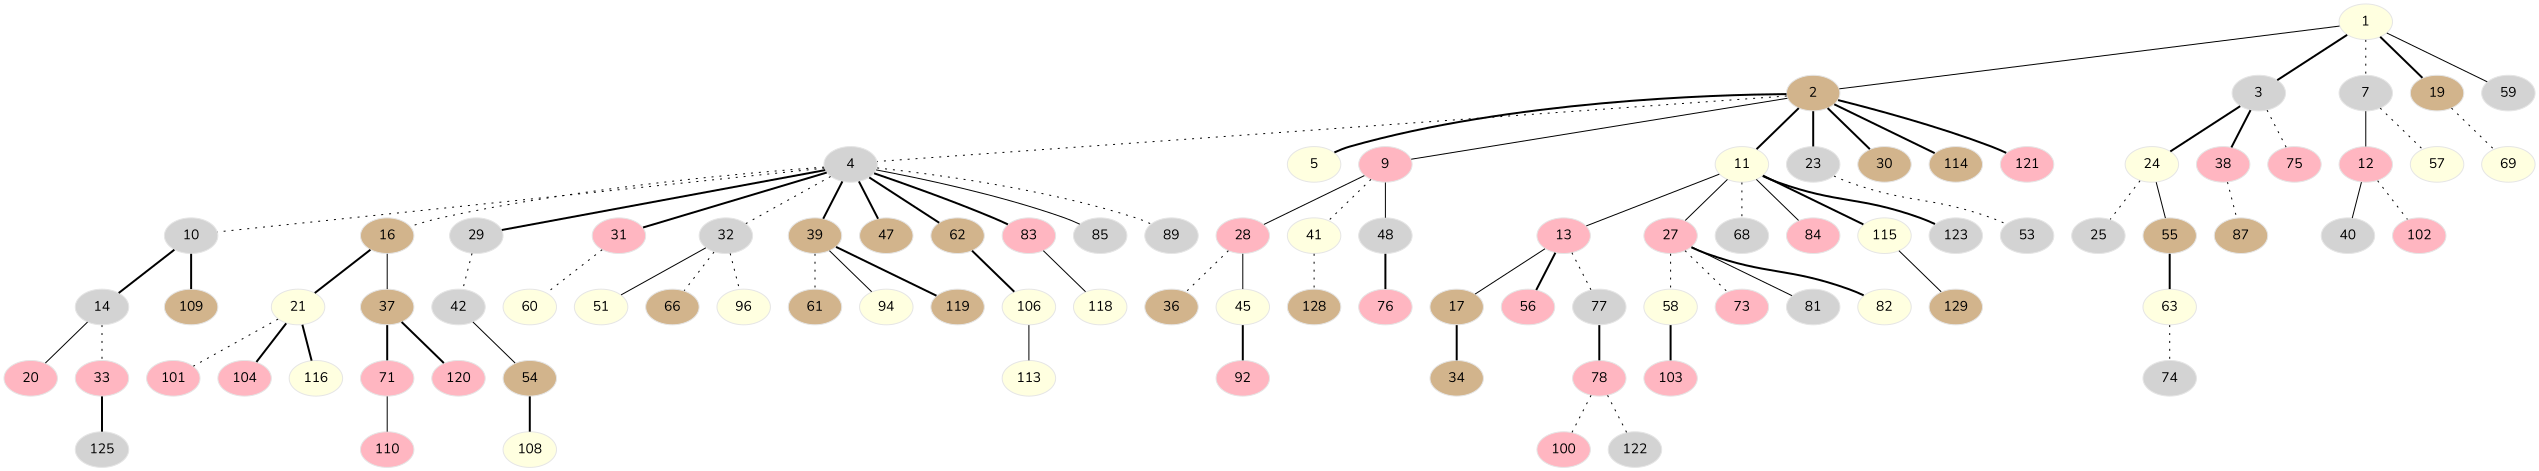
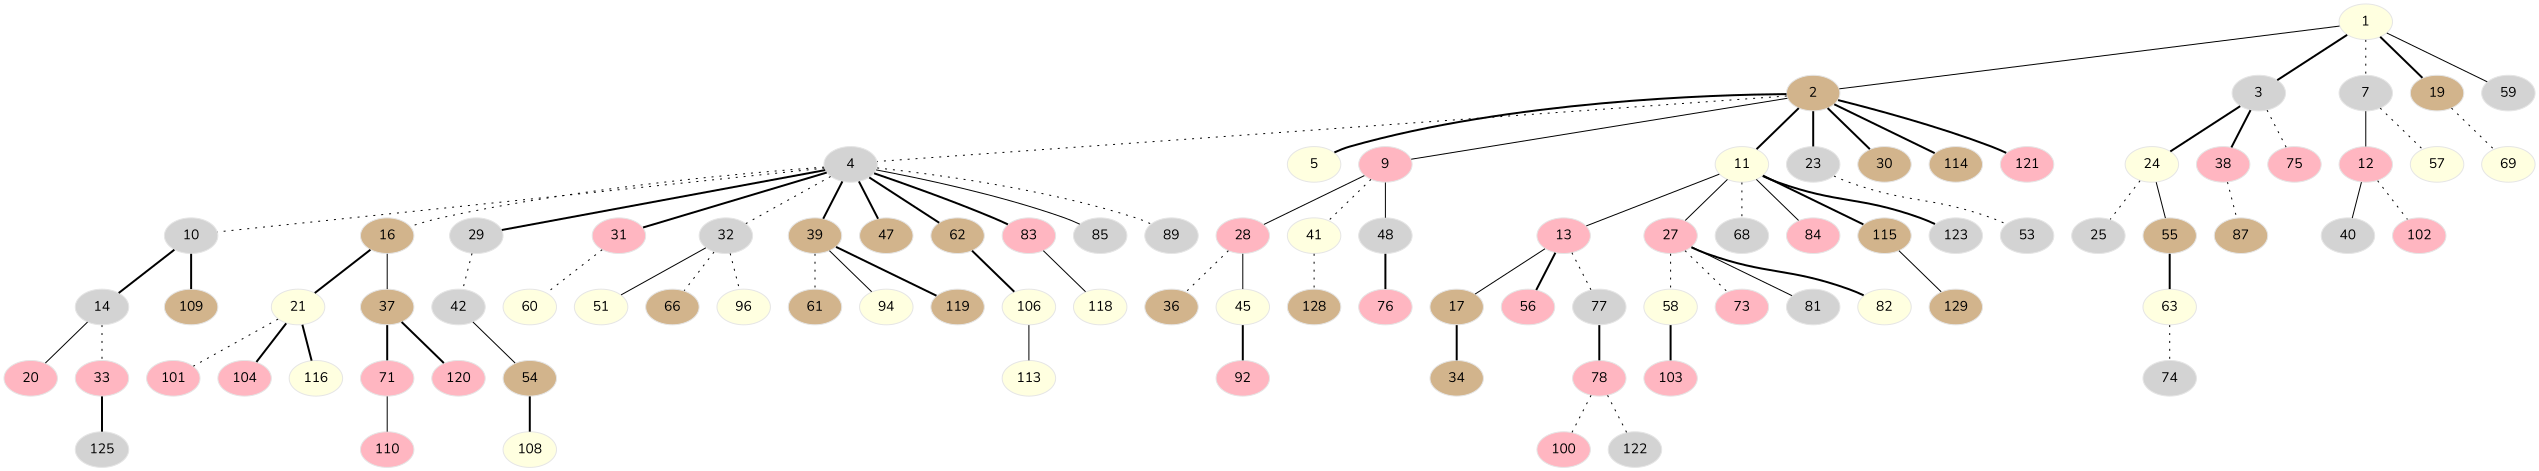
node "115": fillcolor lightyellow -> tan
